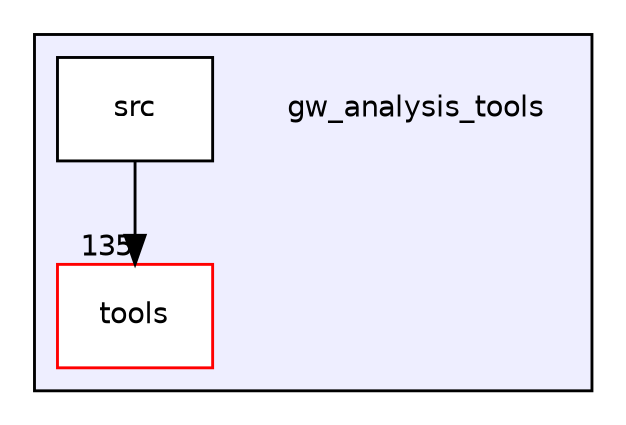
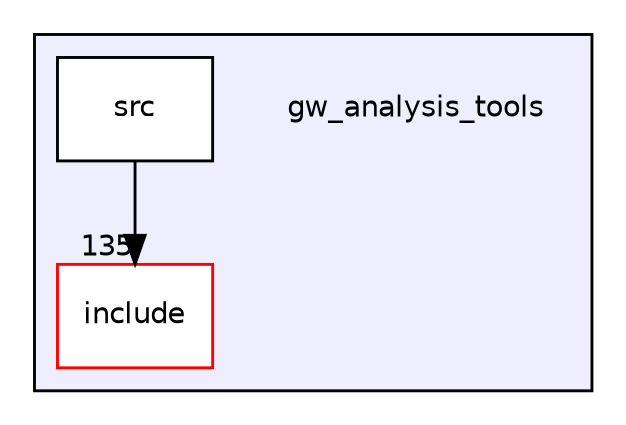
node "tools": label "tools" -> "include"
